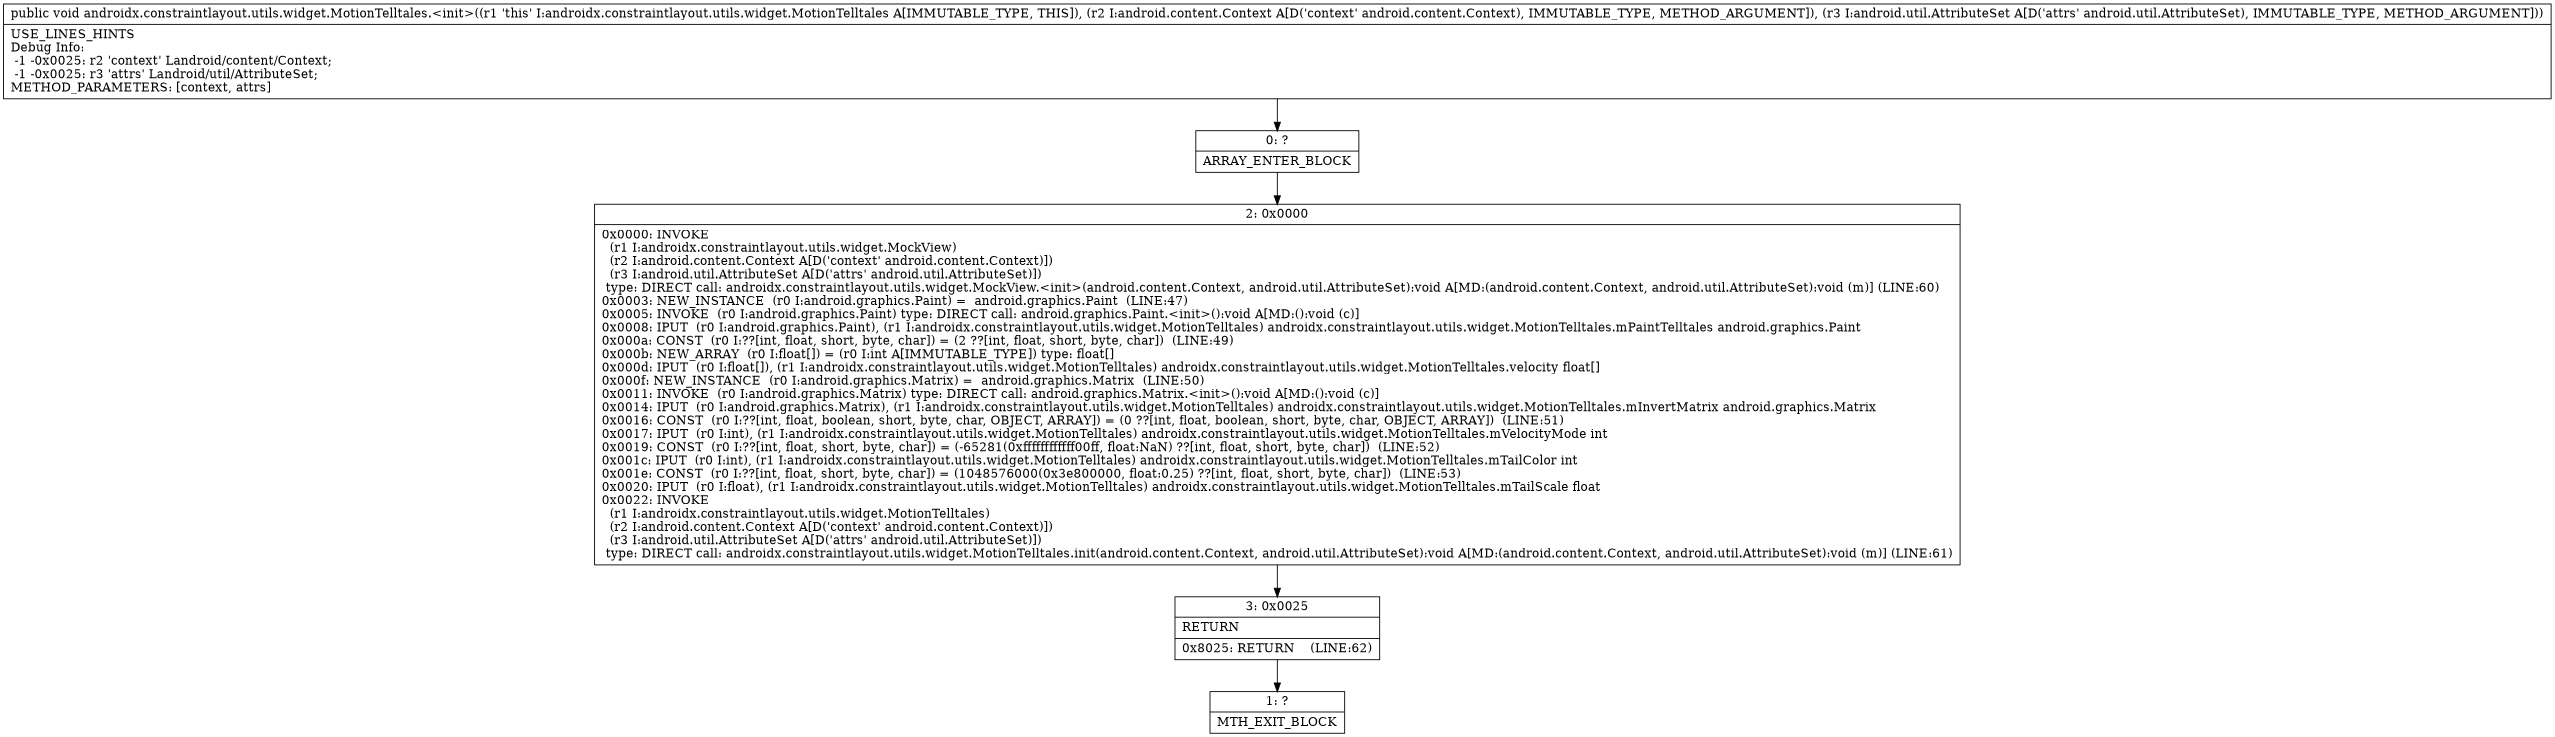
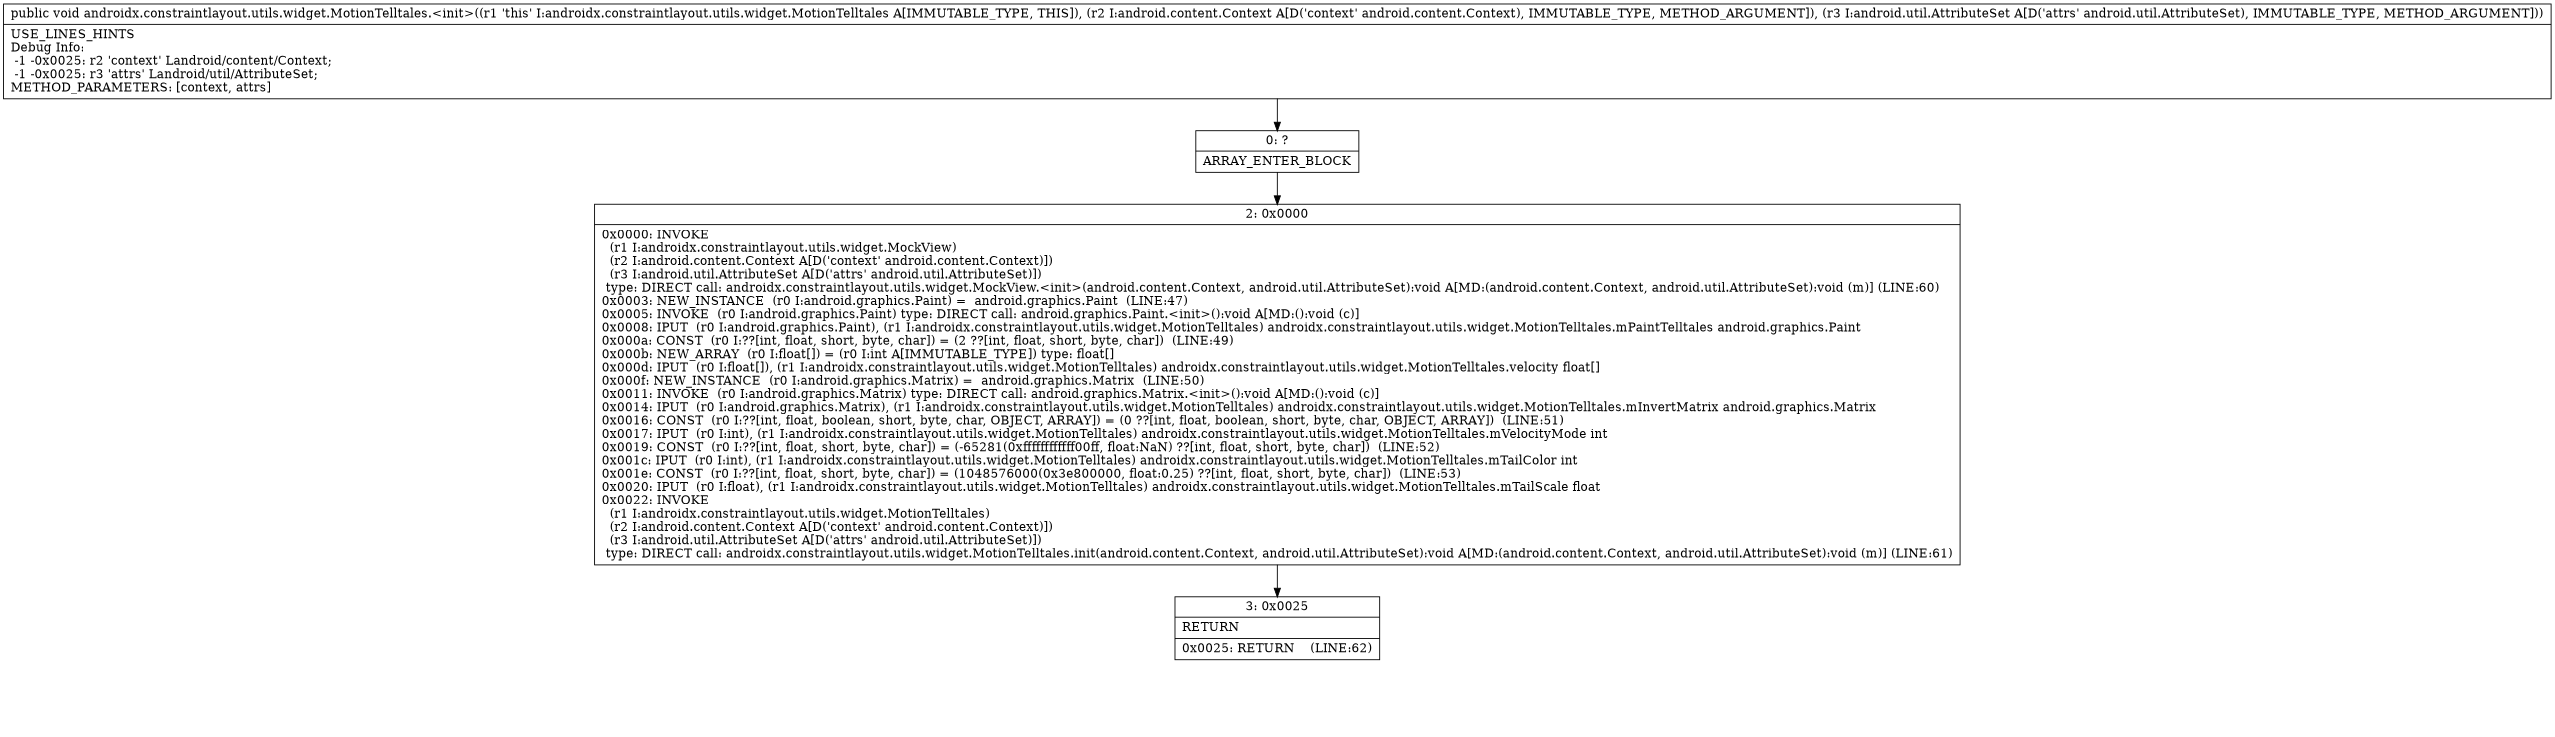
node "3: 0x0025": text "0x8025: RETURN    (LINE:62)" -> "0x0025: RETURN    (LINE:62)"
node "1: ?": removed
